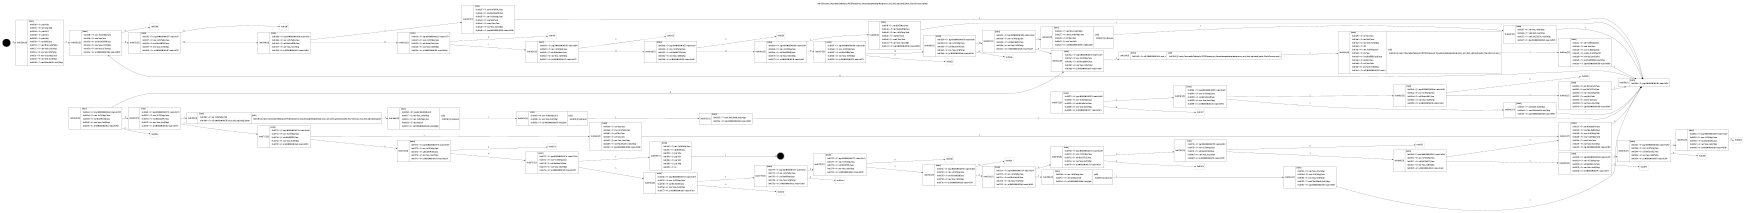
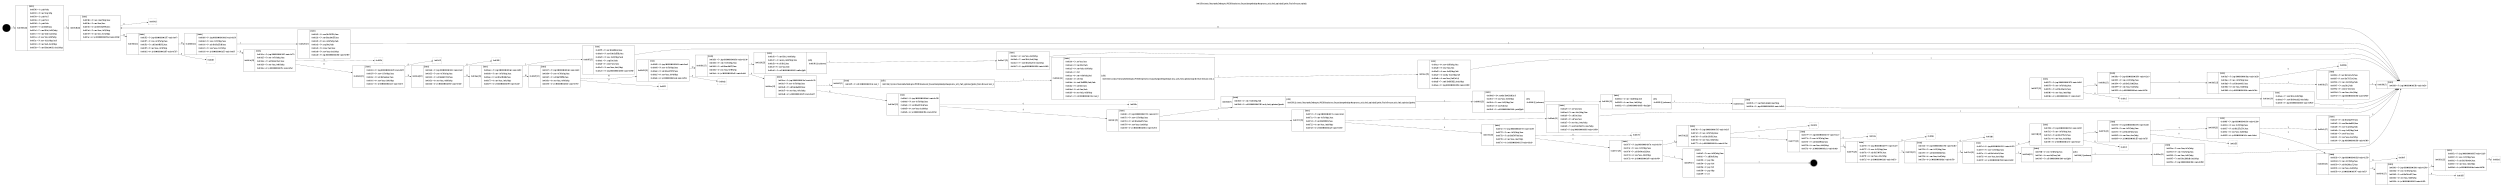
edge "0x4016e3 [25]" -> "0x4016ca [25]": reversed
edge "0x40188c [25]" -> "0x401ee6 [19]": now "0x401c17" -> "0x401ee6 [19]"
edge "0x401aeb [25]" -> "0x401a7e [27]": now "0x401aeb [25]" -> "0x401f68 [5]"
